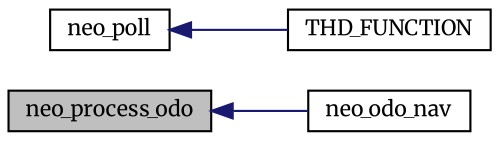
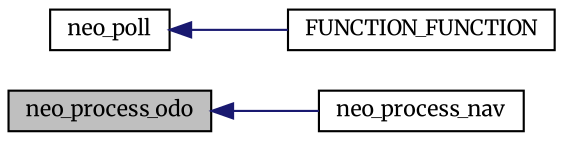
node "THD_FUNCTION": label "THD_FUNCTION" -> "FUNCTION_FUNCTION"
node "neo_odo_nav": label "neo_odo_nav" -> "neo_process_nav"
